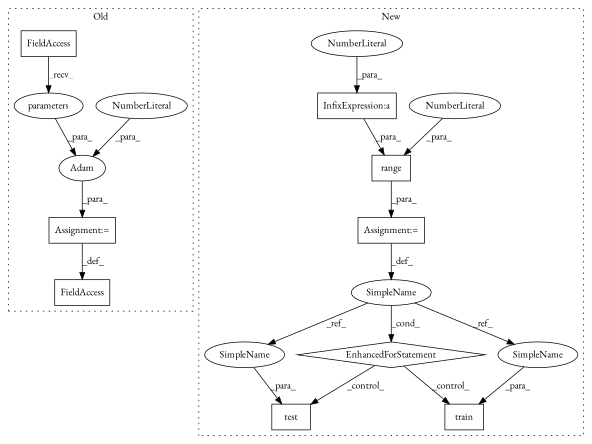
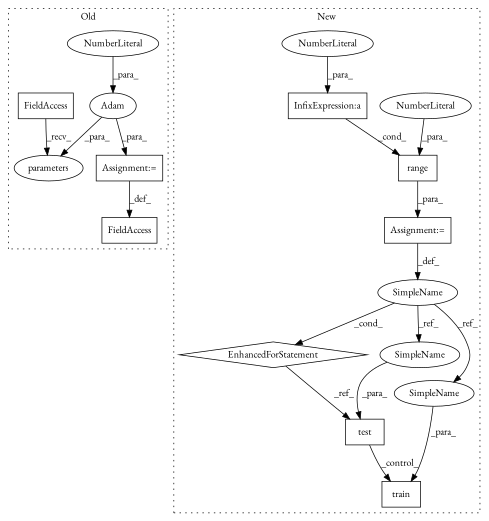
edge "parameters" -> "Adam": reversed
edge "InfixExpression:a" -> "range": label "_para_" -> "_cond_"
edge "EnhancedForStatement" -> "train": now "test" -> "train"
edge "EnhancedForStatement" -> "test": label "_control_" -> "_ref_"
